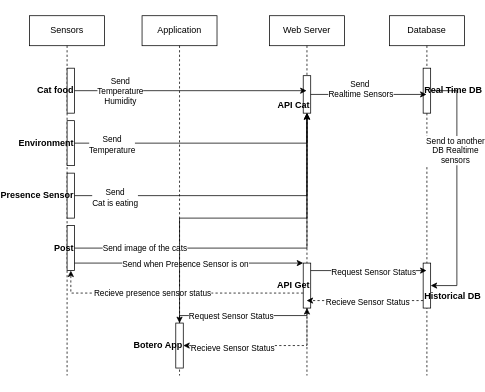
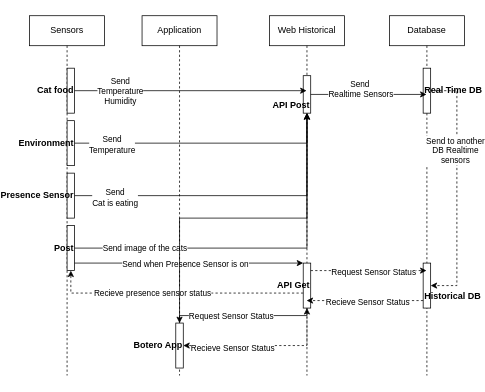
node "Web Server": label "Web Server" -> "Web Historical"
node "API Cat": label "API Cat" -> "API Post"
edge "Real Time DB" -> "Historical DB": style solid -> dashed
edge "API Get" -> "Database": style solid -> dashed
